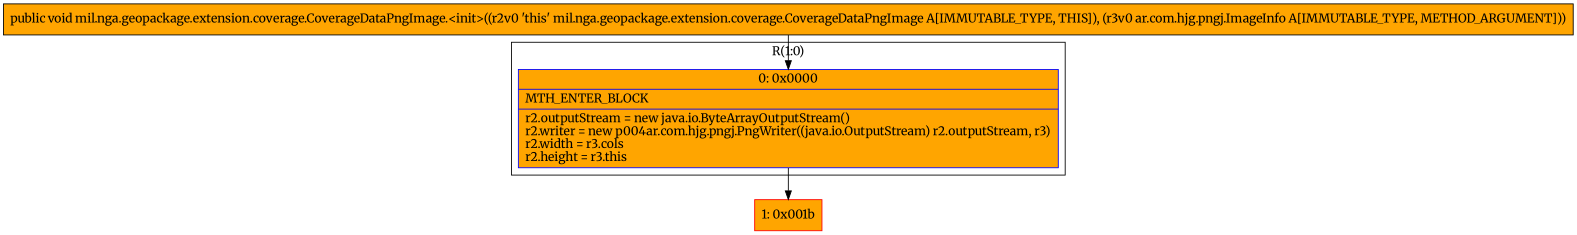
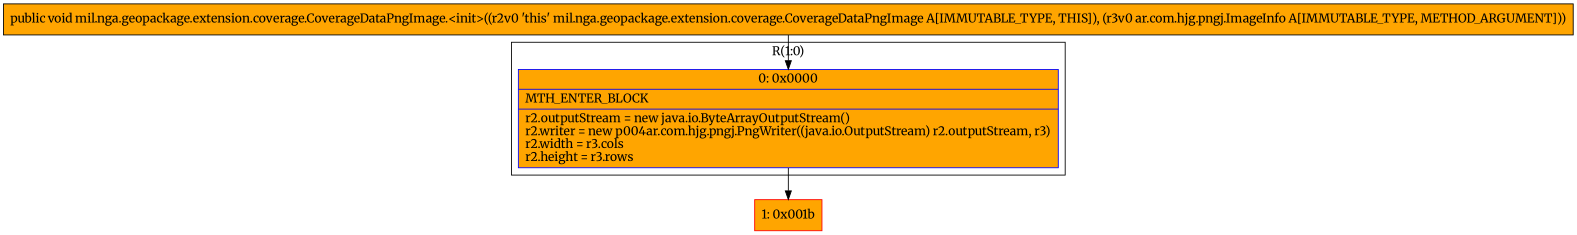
node "0: 0x0000": text "r2.height = r3.this" -> "r2.height = r3.rows"
